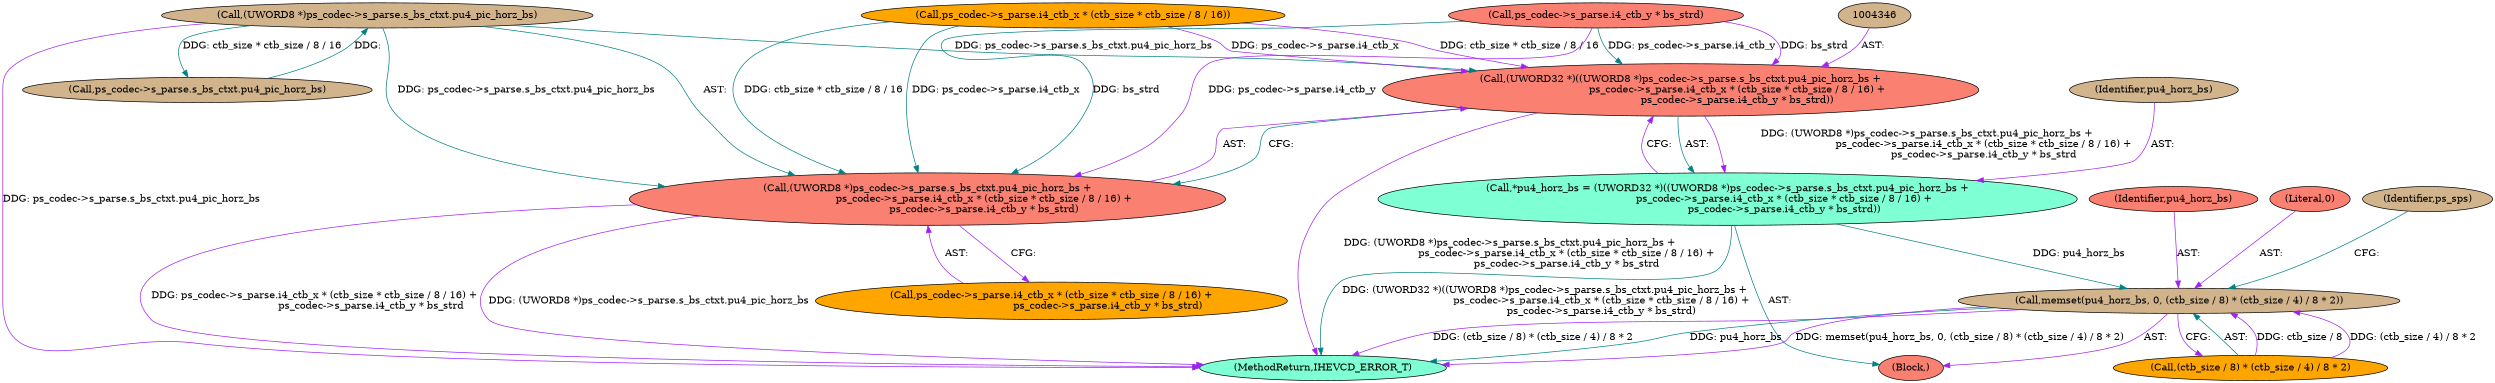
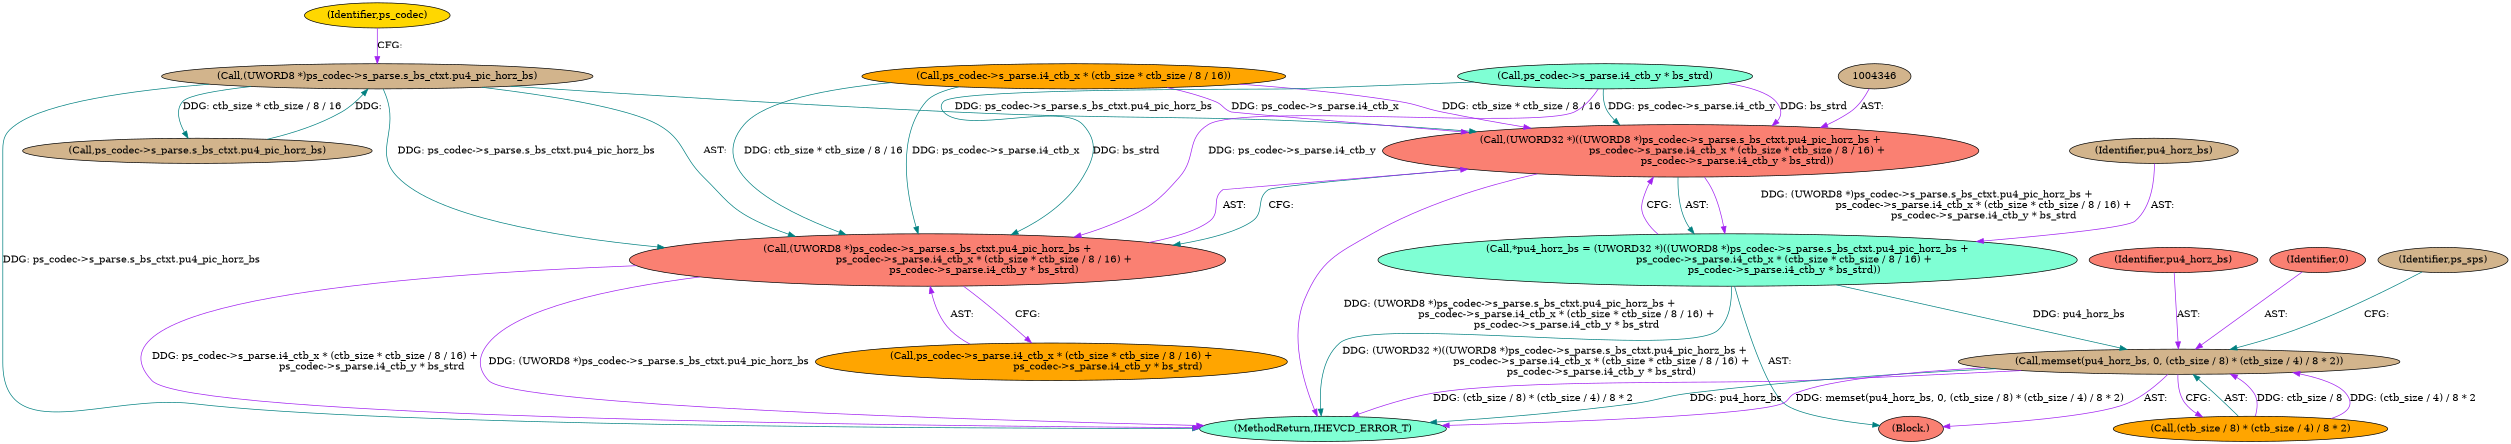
node "(Identifier,ps_codec)": added
node "(Call,ps_codec->s_parse.i4_ctb_y * bs_strd)": fillcolor salmon -> aquamarine
node "(Literal,0)": label "(Literal,0)" -> "(Identifier,0)"
edge "(Call,(UWORD8 *)ps_codec->s_parse.s_bs_ctxt.pu4_pic_horz_bs)" -> "(MethodReturn,IHEVCD_ERROR_T)": color purple -> teal
